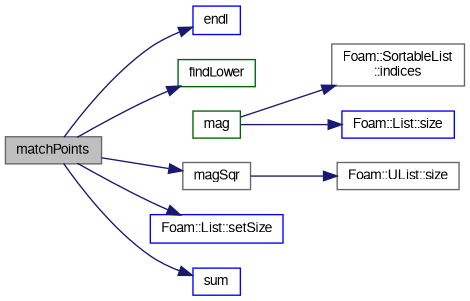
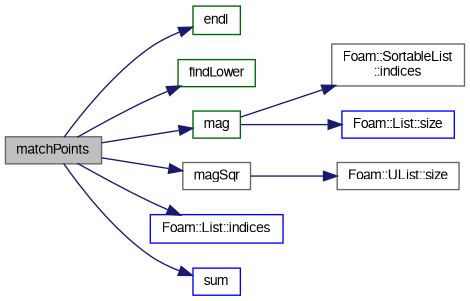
node "endl": color blue -> darkgreen
edge "matchPoints" -> "mag": added
node "Foam::List::setSize": label "Foam::List::setSize" -> "Foam::List::indices"
